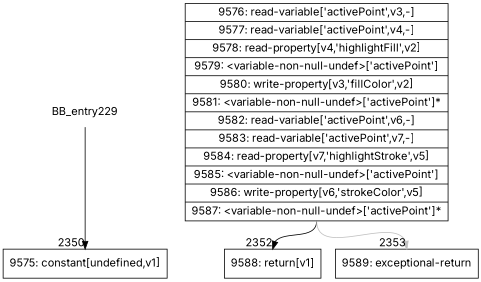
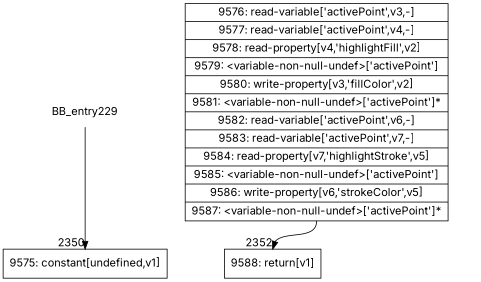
node "9589: exceptional-return": removed
